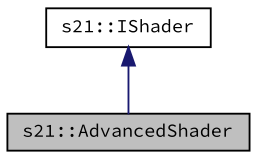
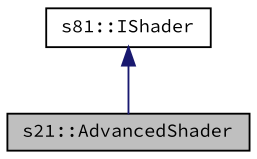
node "s21::IShader": label "s21::IShader" -> "s81::IShader"
